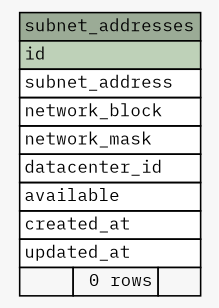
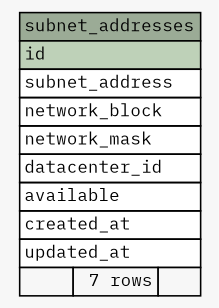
node "subnet_addresses": text "0 rows" -> "7 rows"
